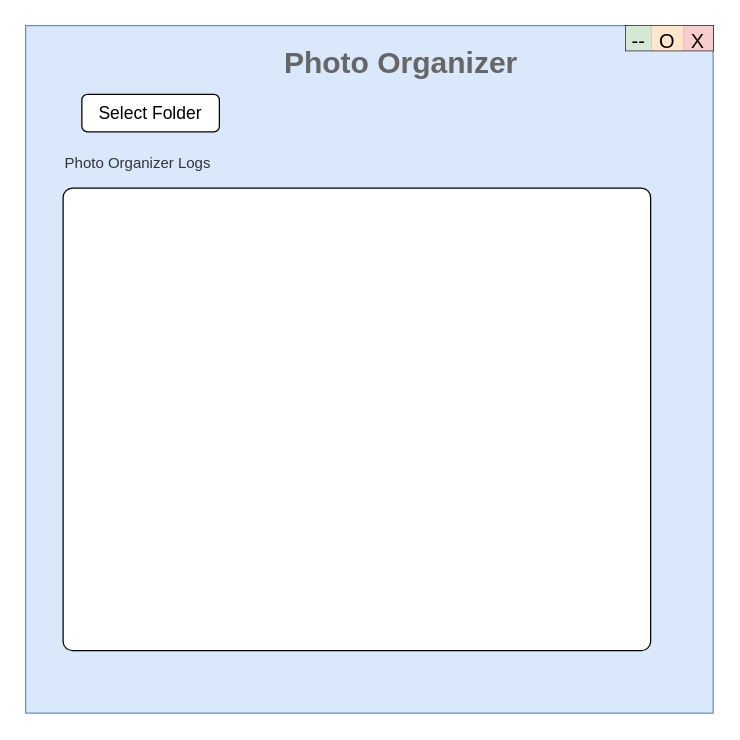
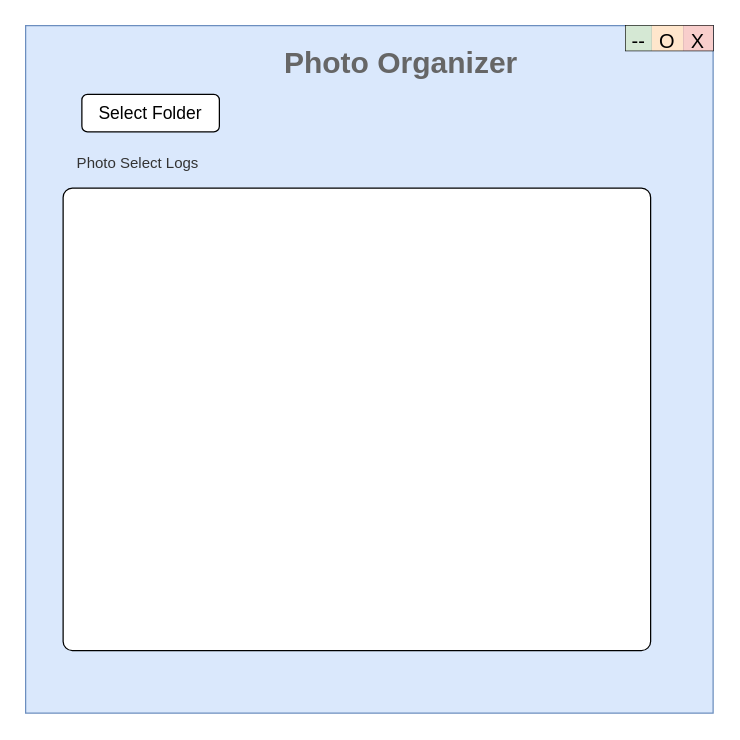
node "Photo Organizer Logs": label "Photo Organizer Logs" -> "Photo Select Logs"
